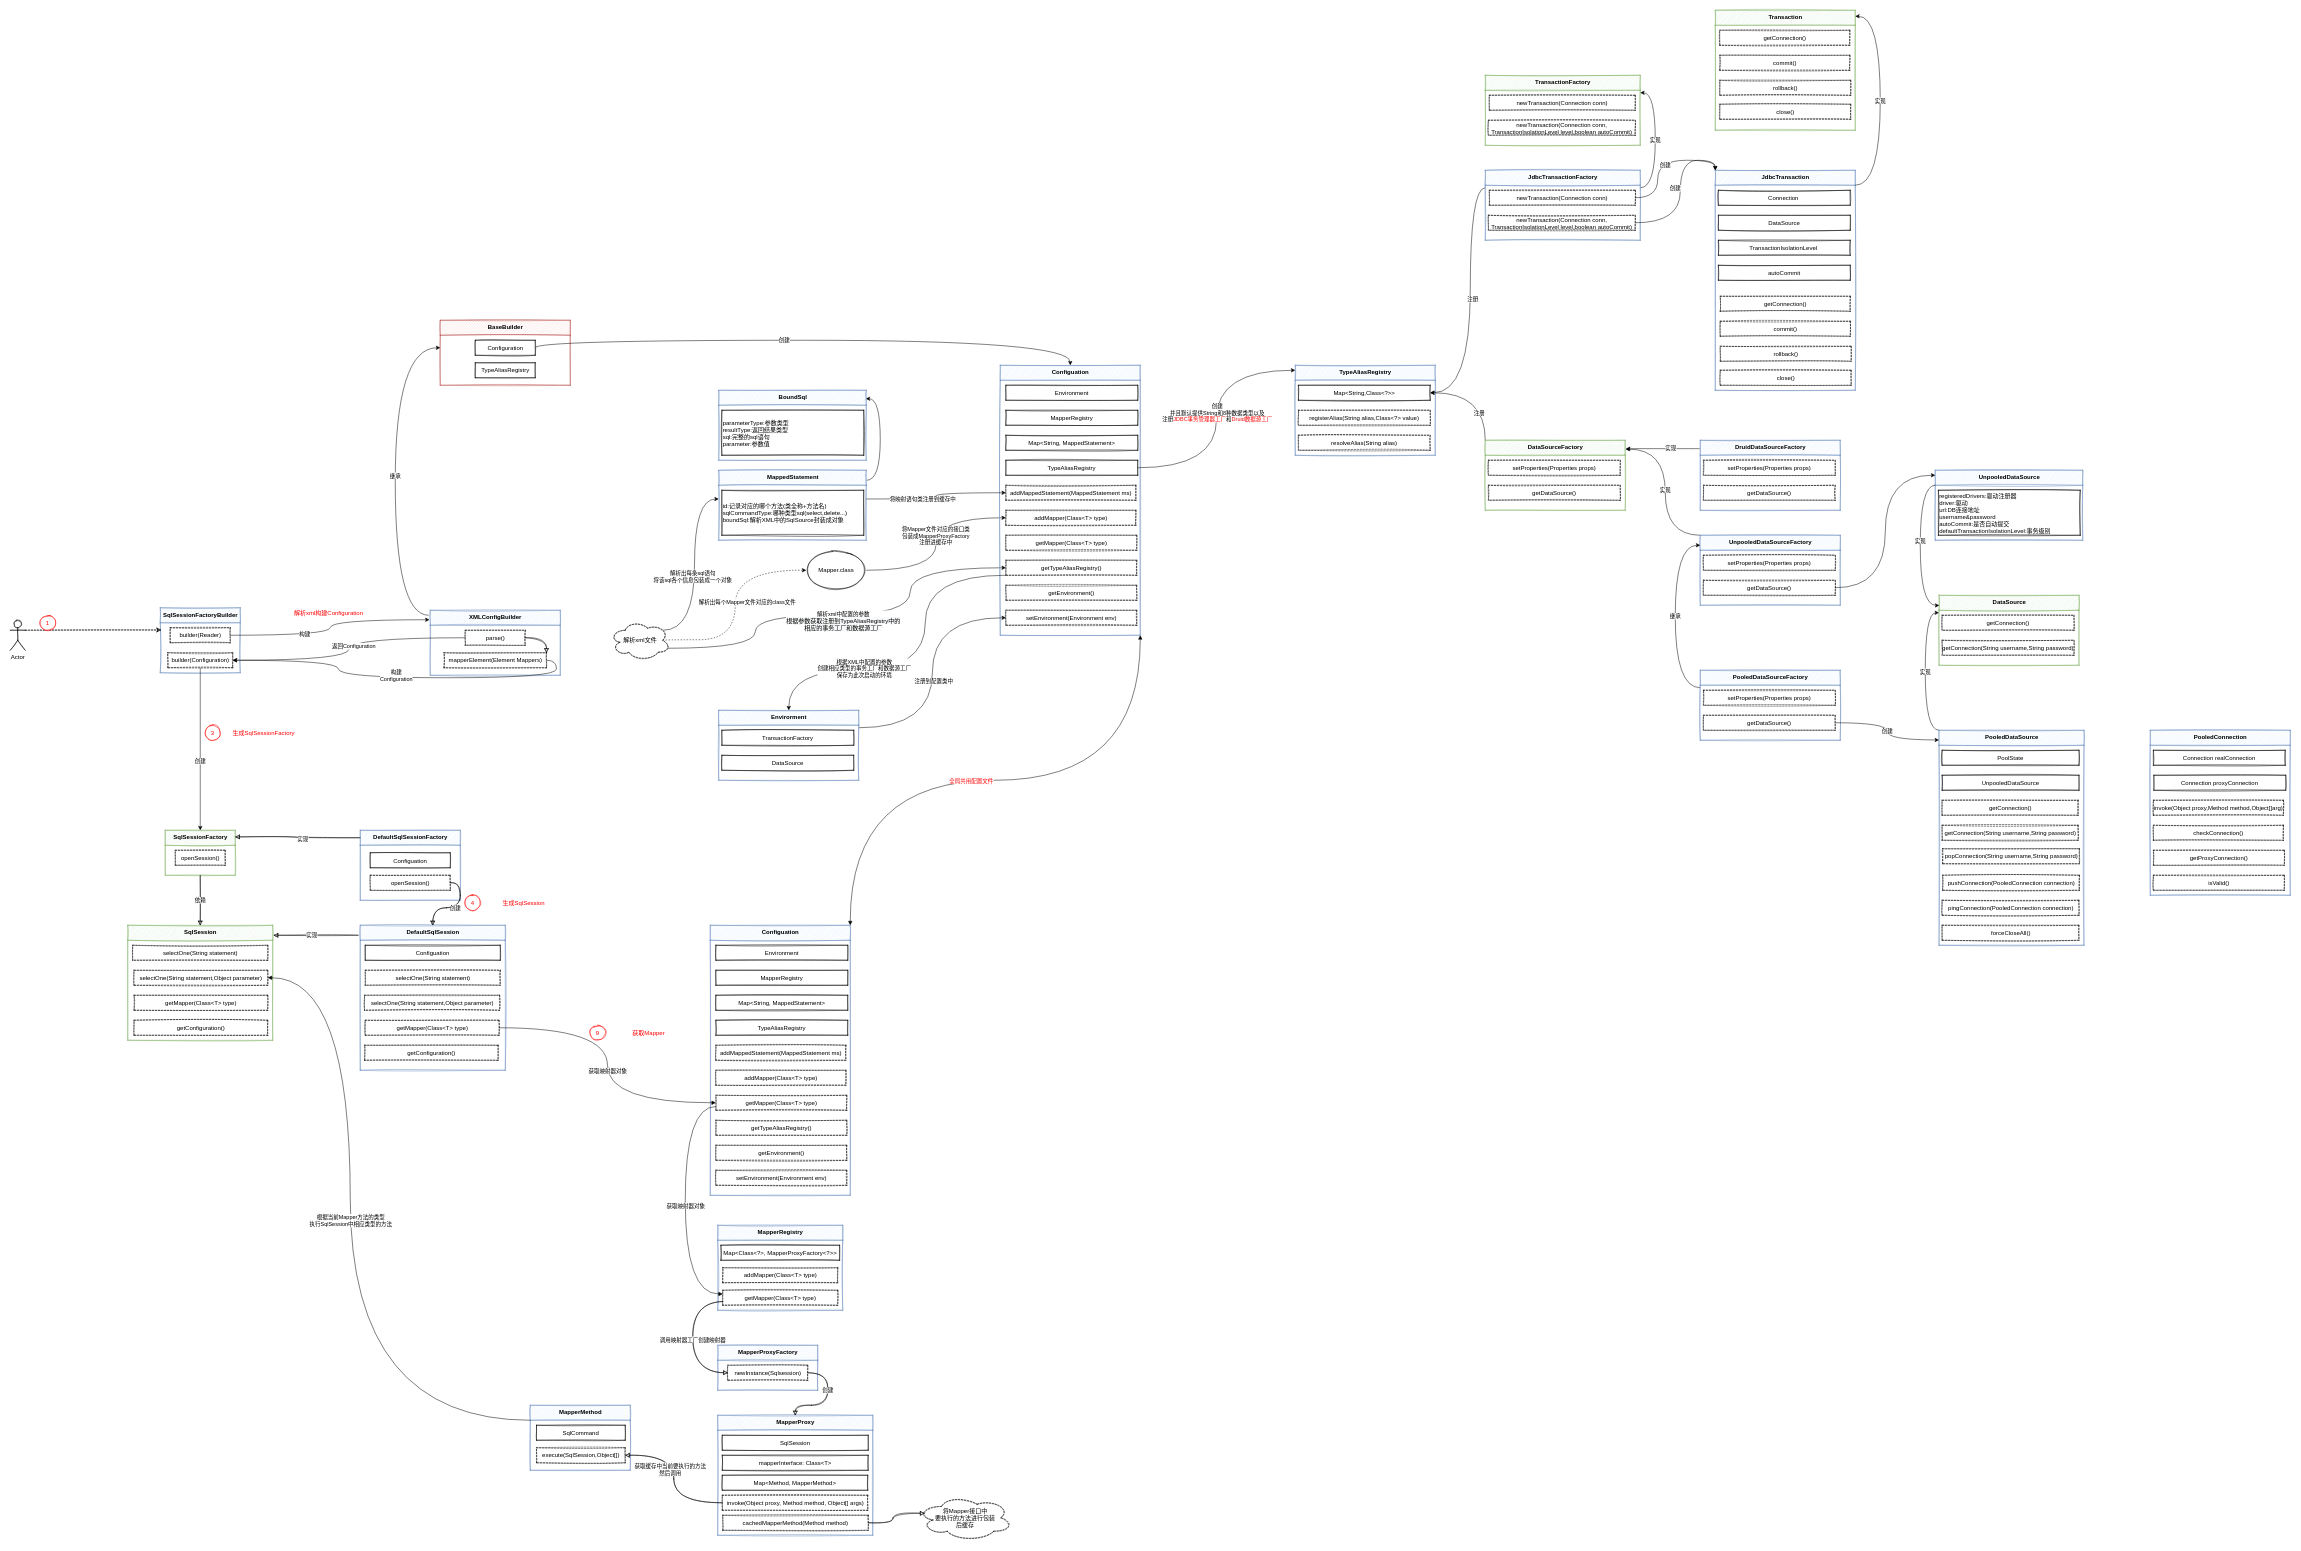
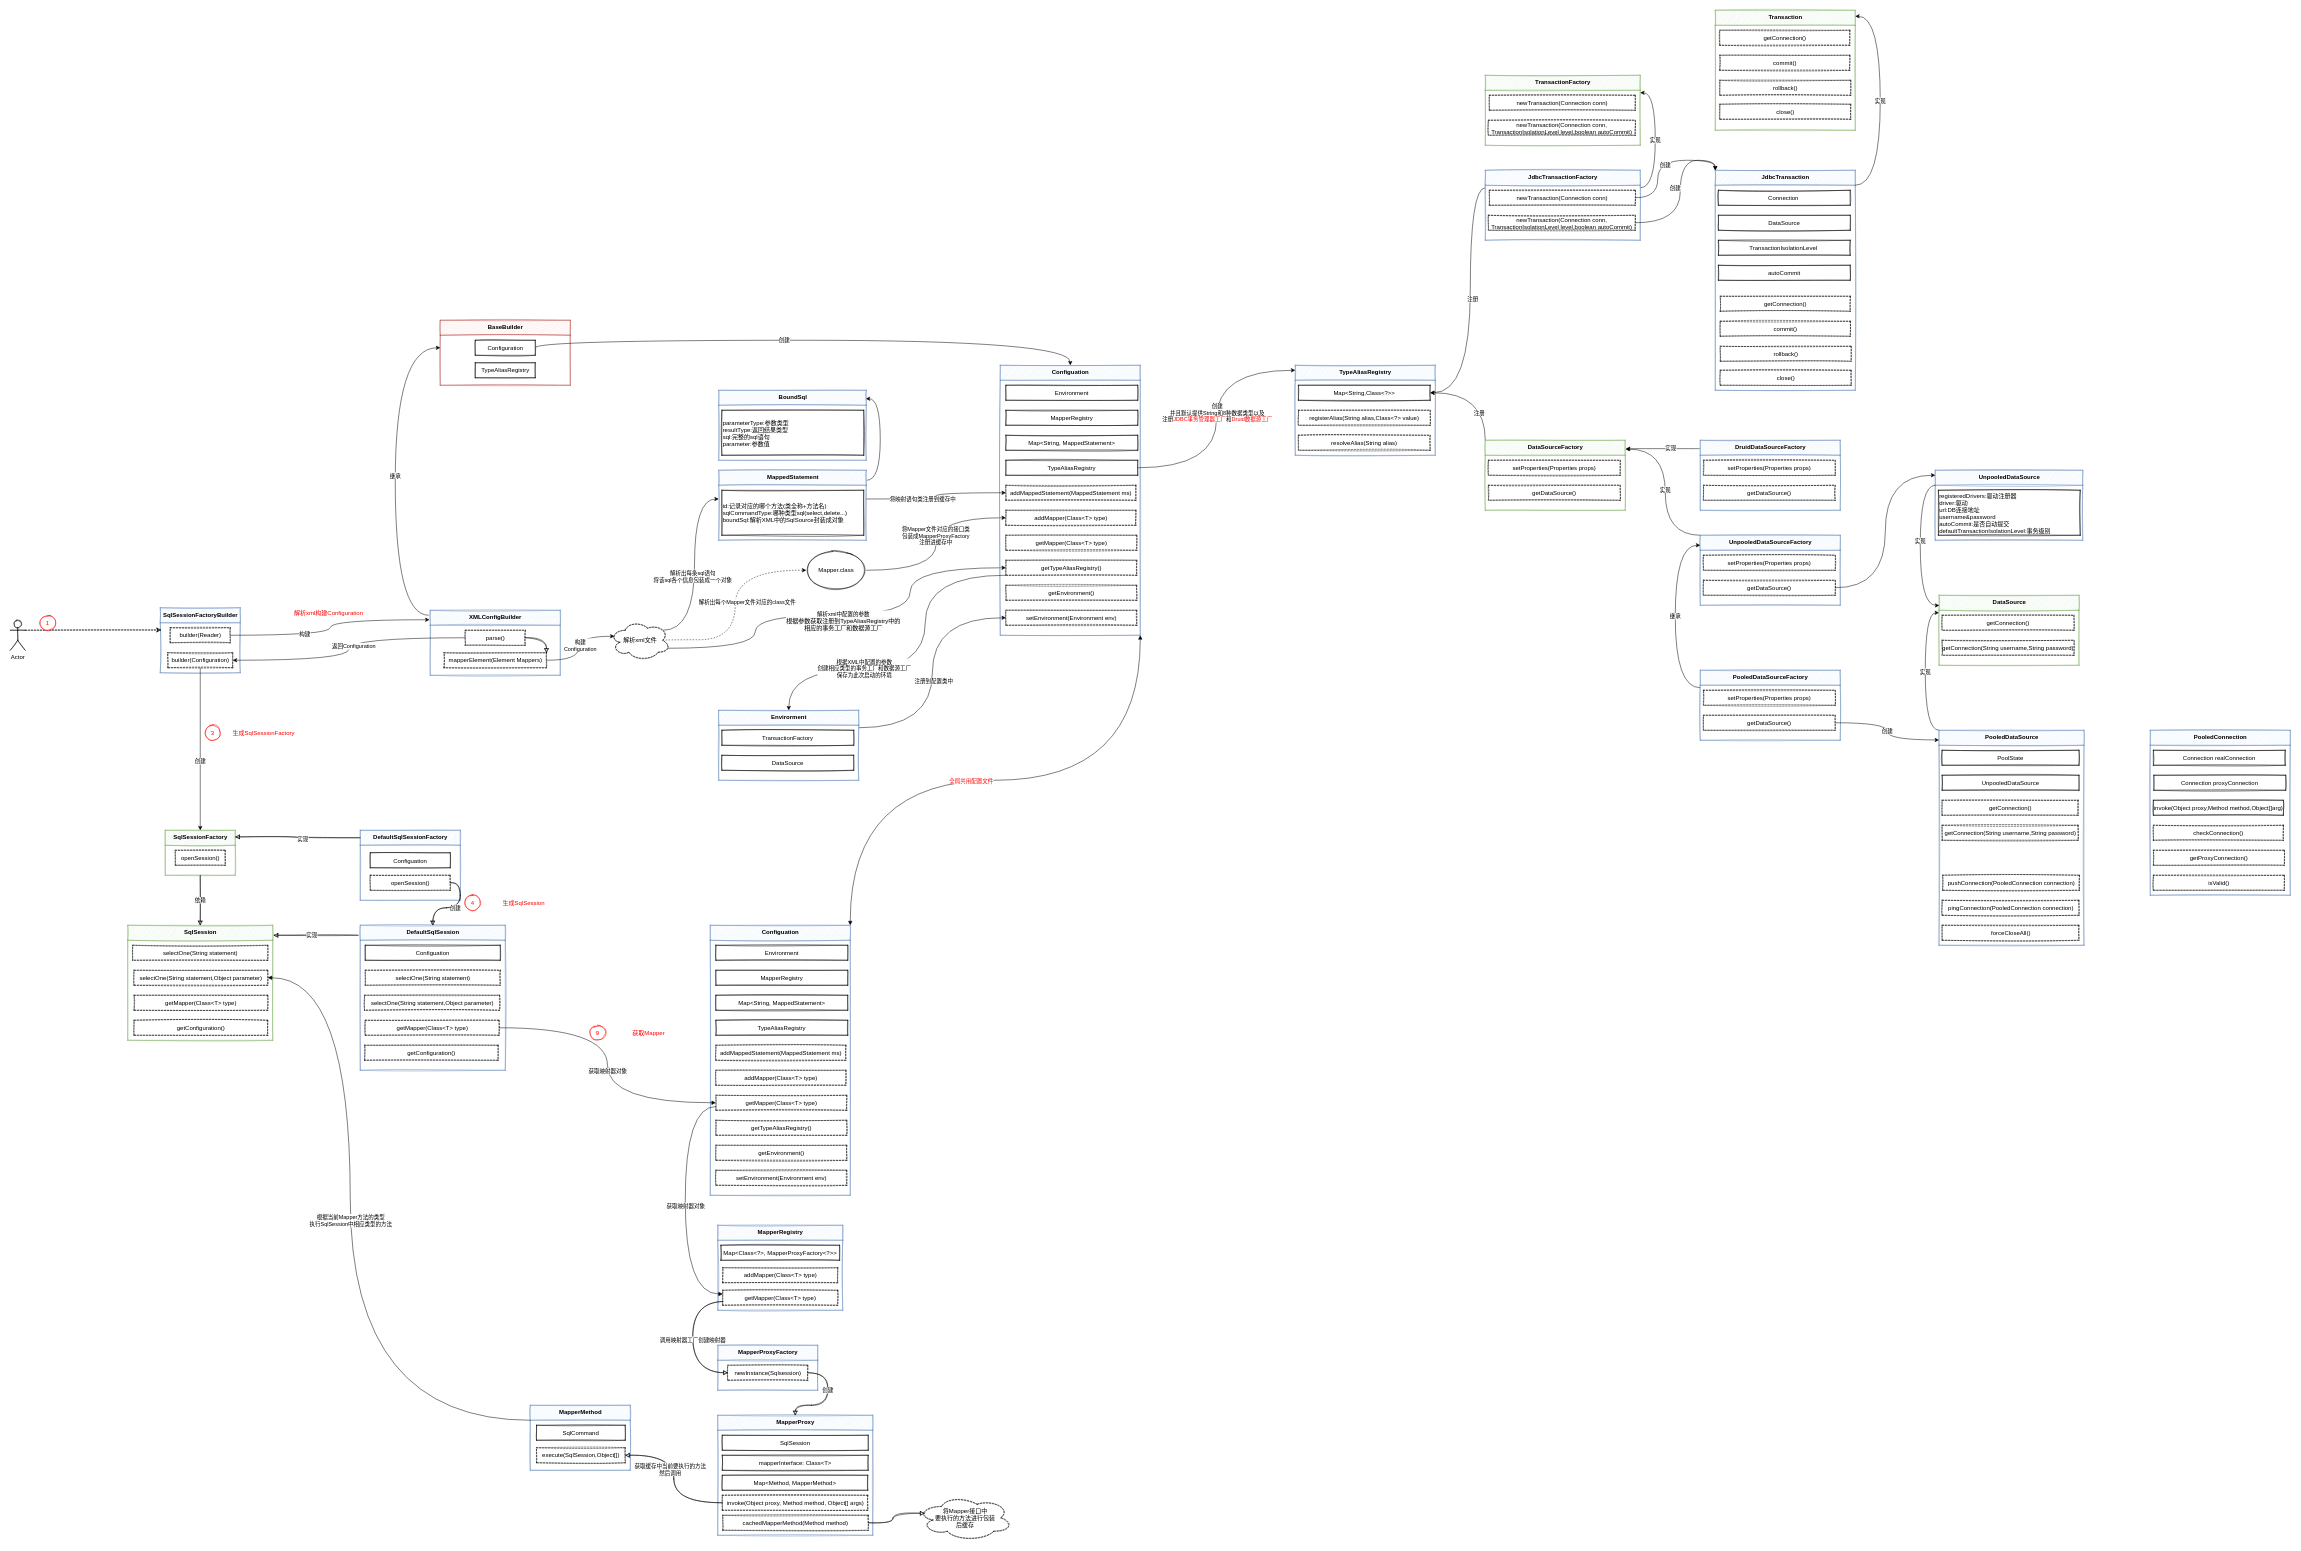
edge "mapperElement(Element Mappers)" -> "builder(Configuration)": now "mapperElement(Element Mappers)" -> "解析xml文件"
node "invoke(Object proxy,Method method,Object[]arg)": style dashed -> solid
node "popConnection(String username,String password)": removed
